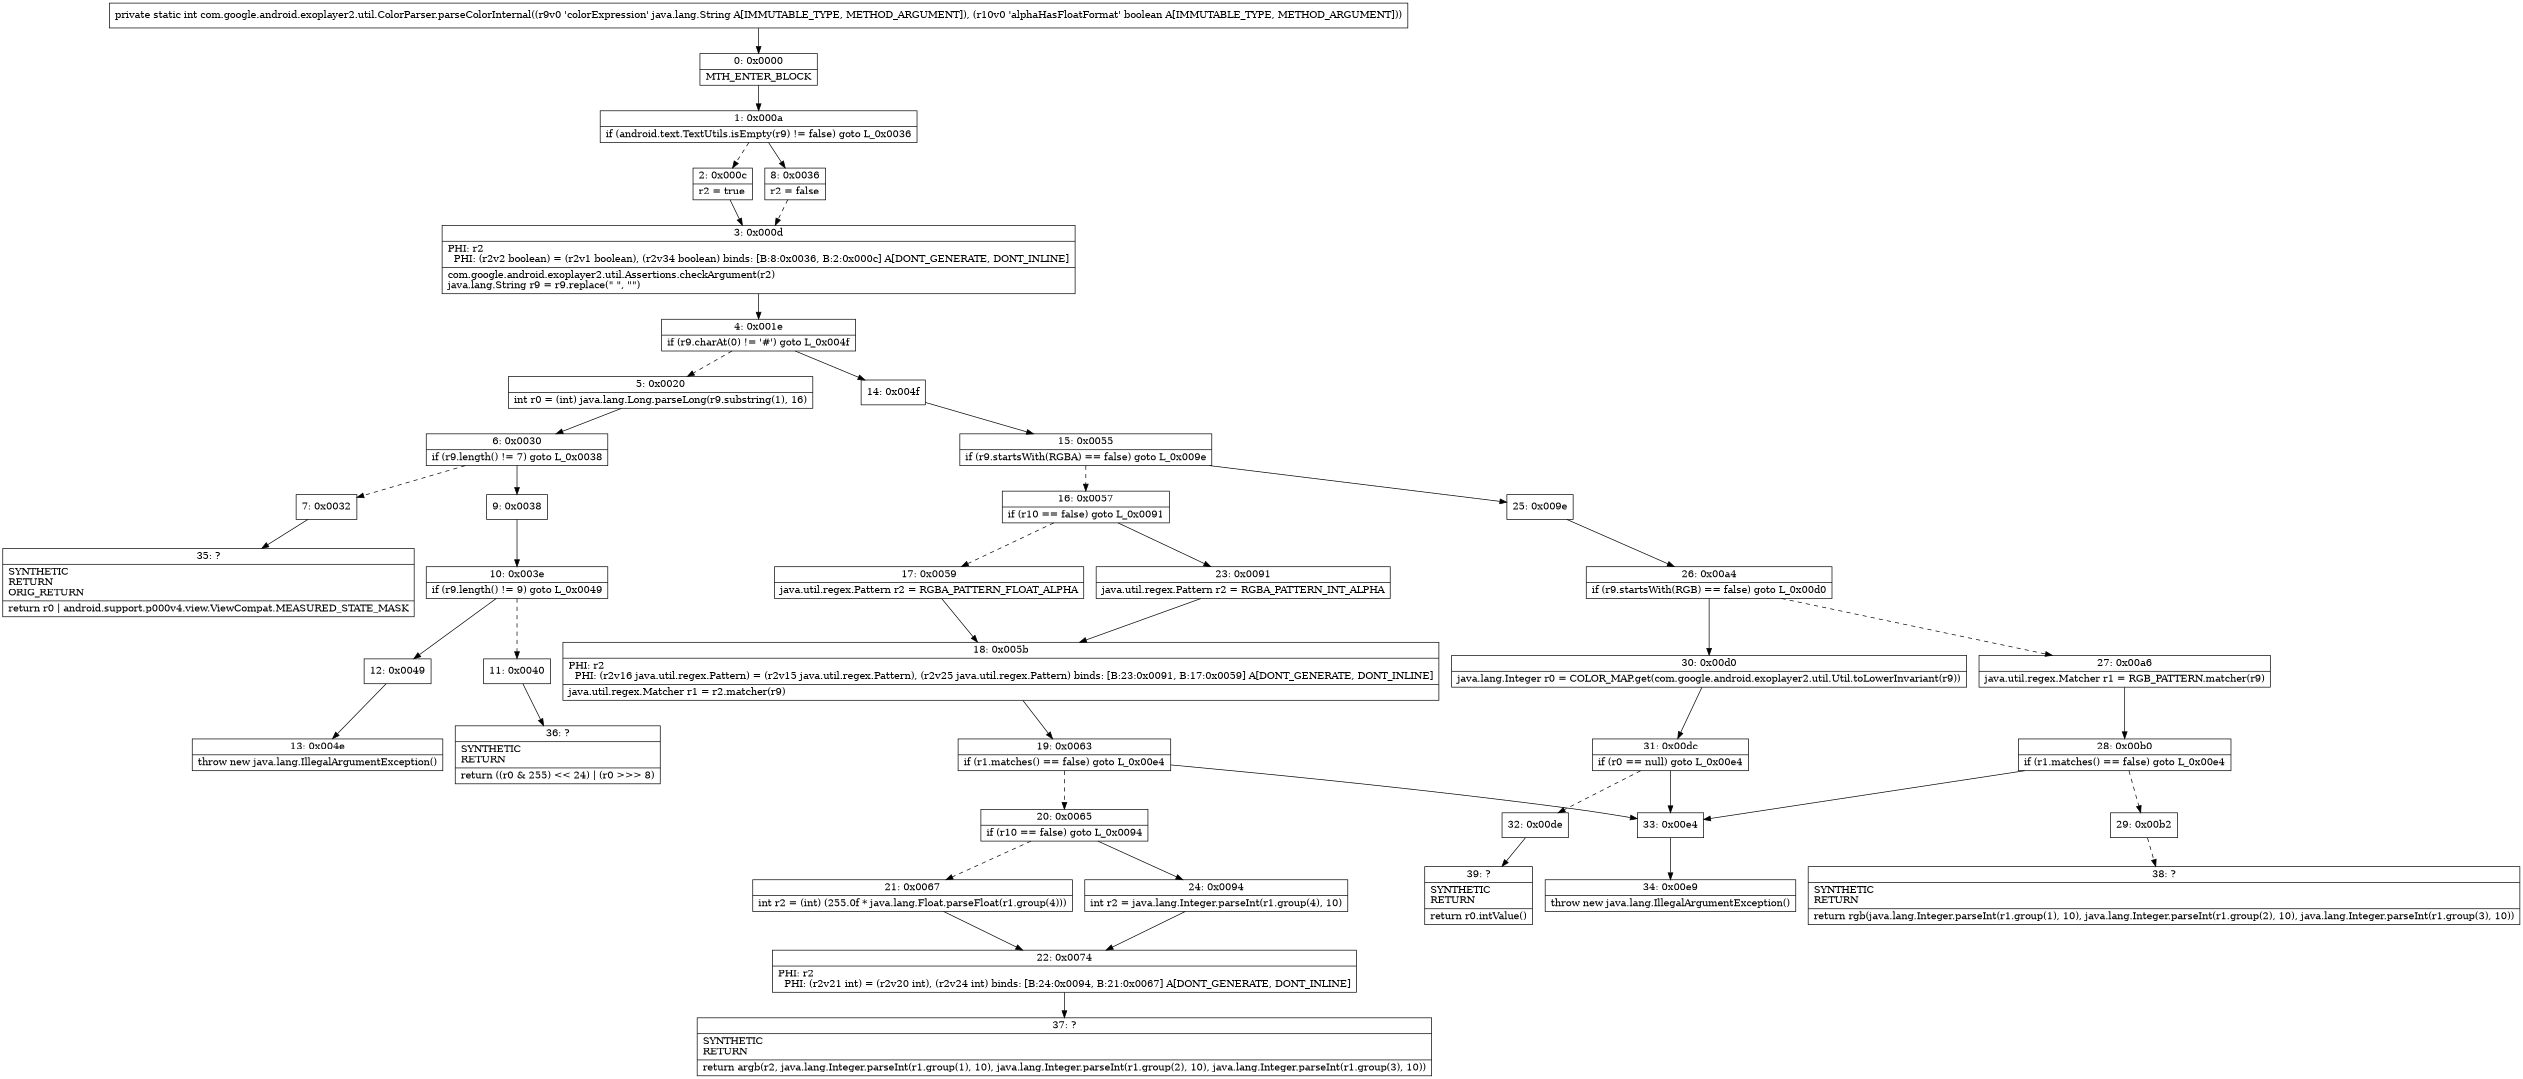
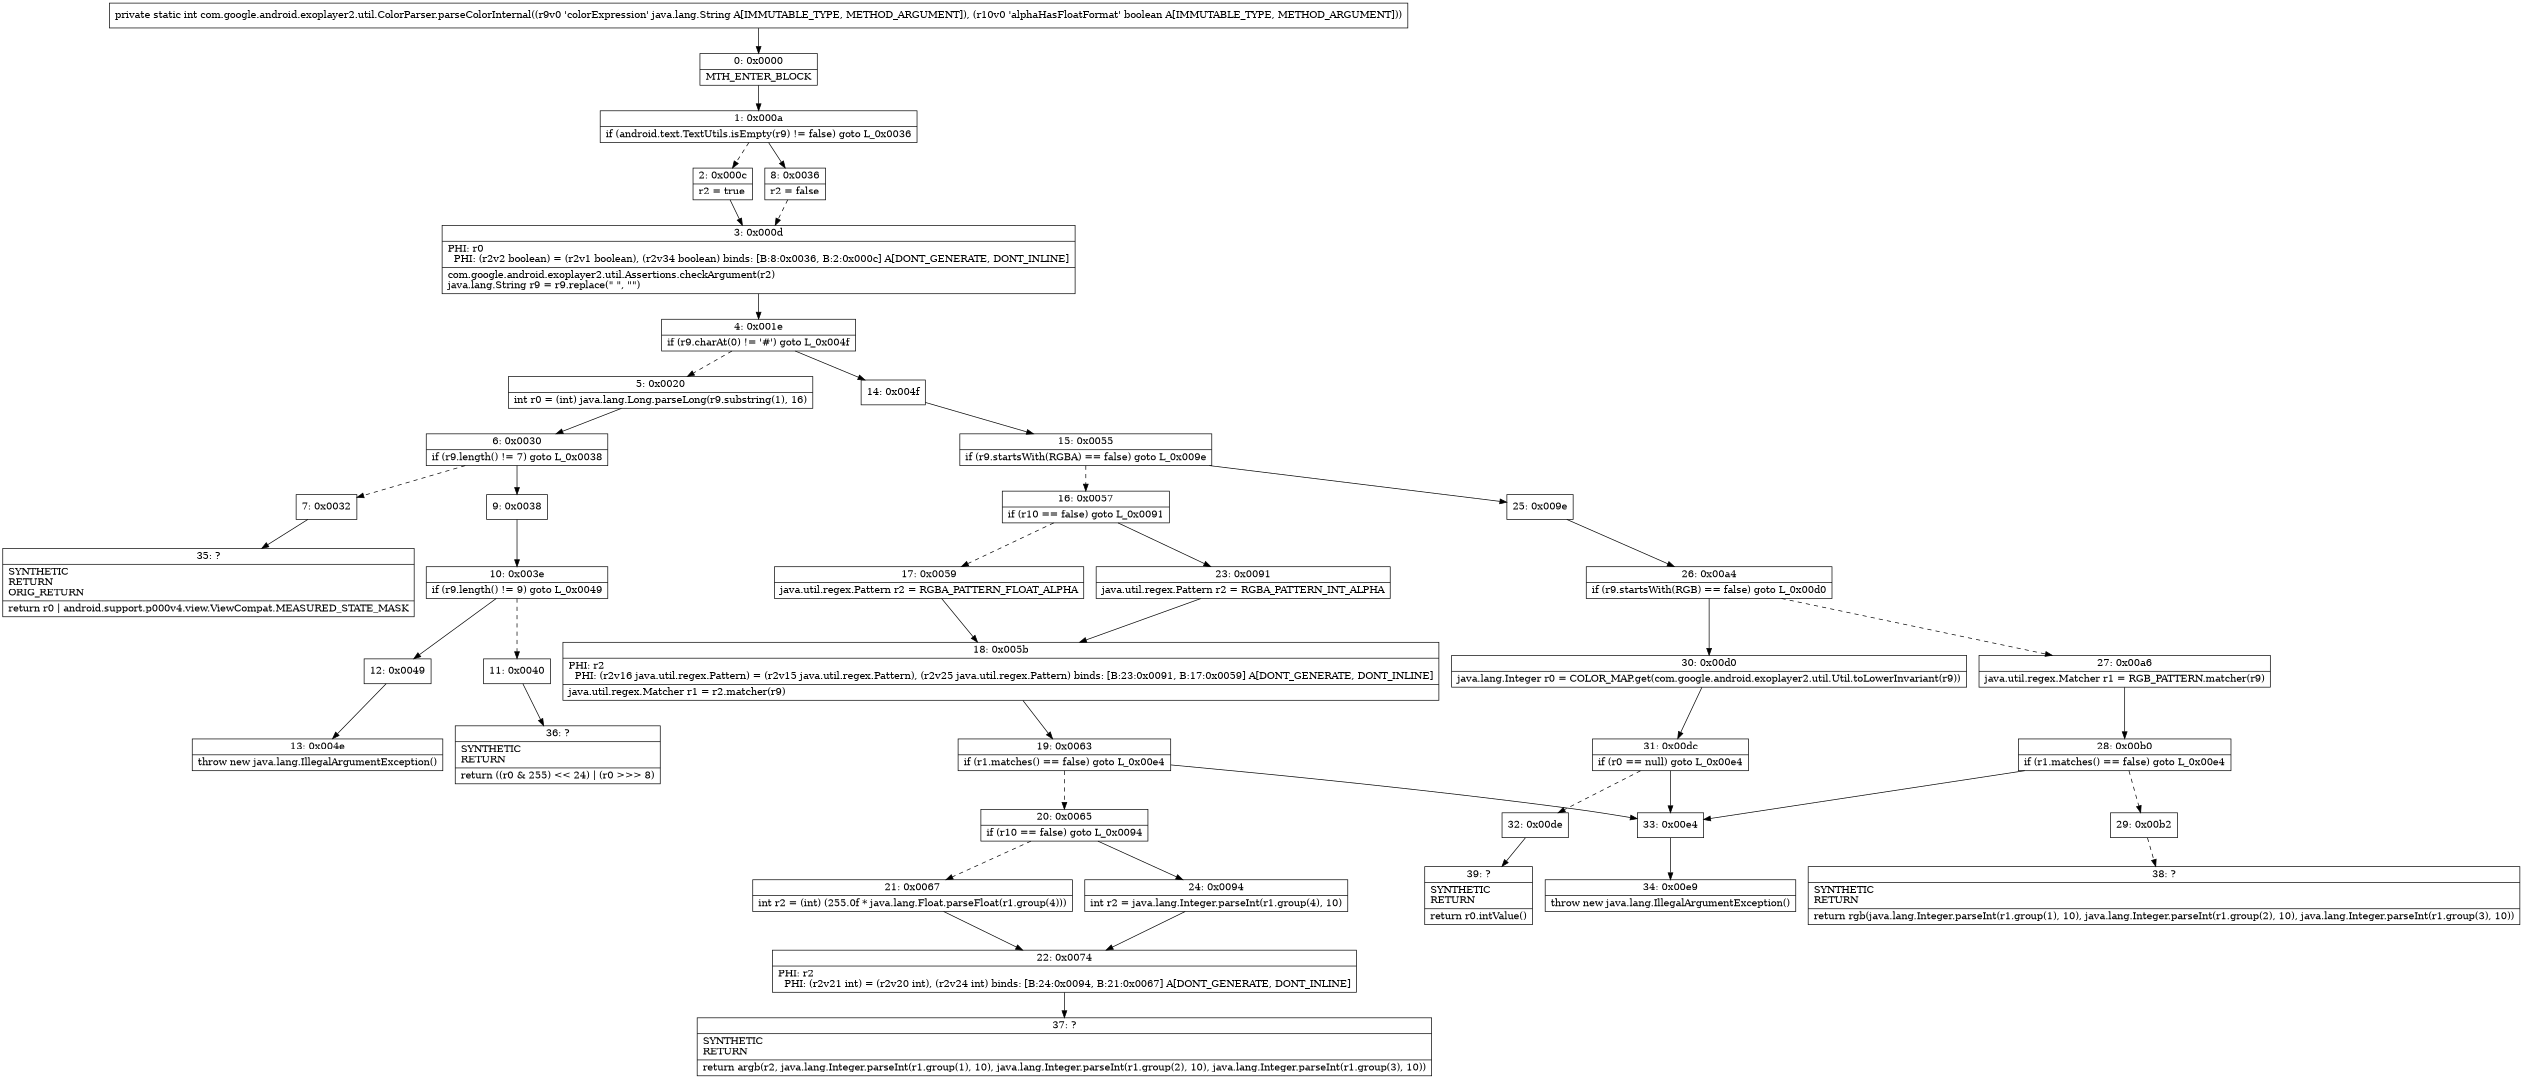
node "3: 0x000d": text "PHI: r2" -> "PHI: r0"
